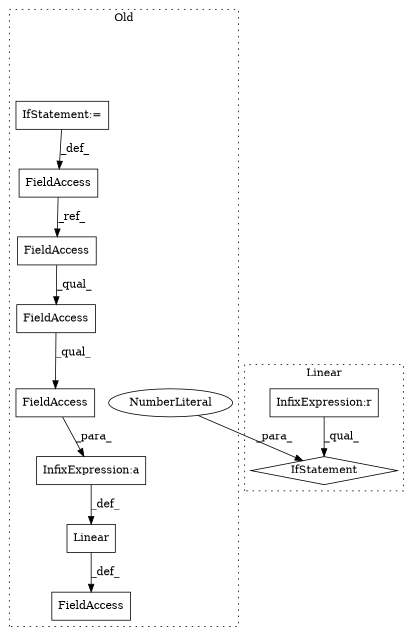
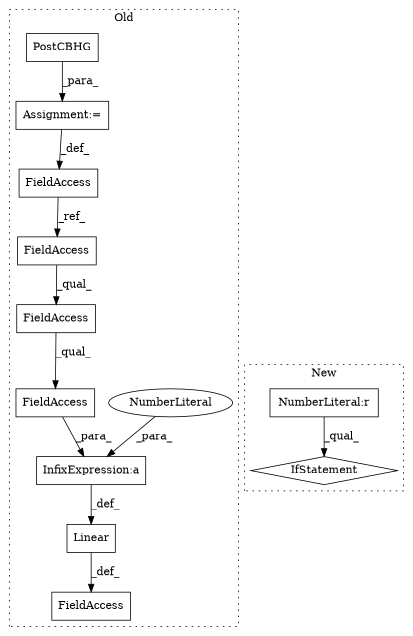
node "PostCBHG": added
node "IfStatement:=": label "IfStatement:=" -> "Assignment:="
cluster "Linear": label "Linear" -> "New"
node "InfixExpression:r": label "InfixExpression:r" -> "NumberLiteral:r"
edge "NumberLiteral" -> "IfStatement": now "NumberLiteral" -> "InfixExpression:a"
